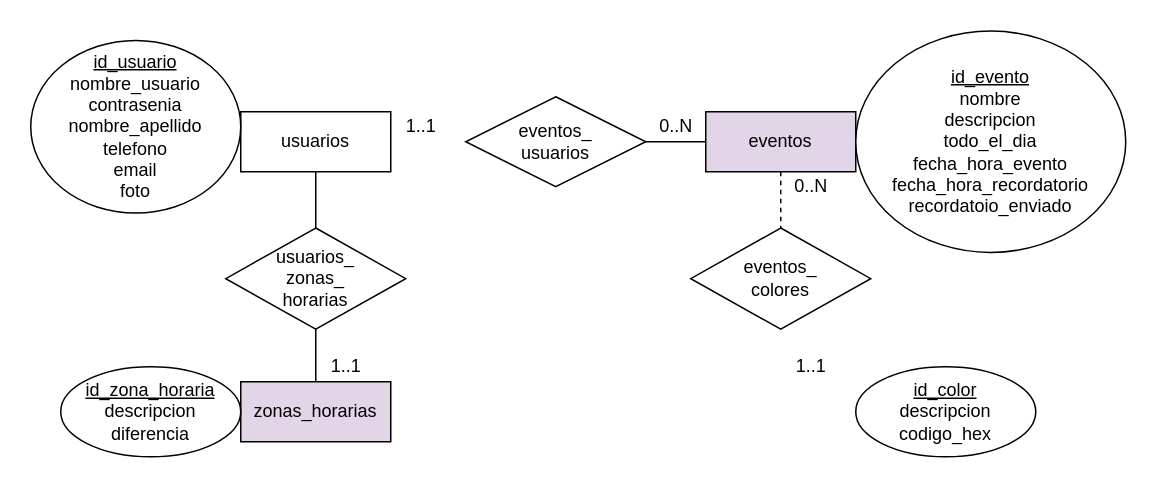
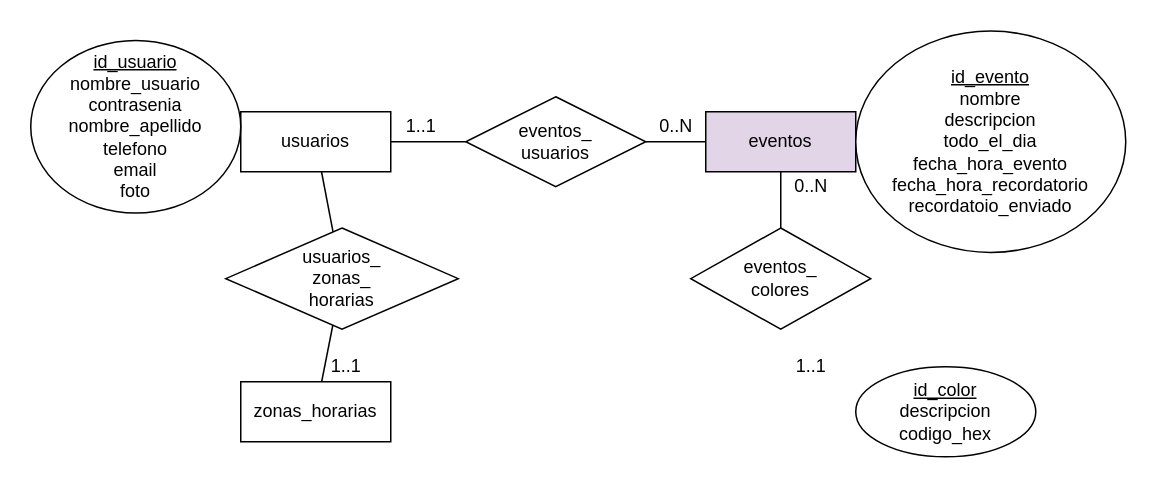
edge "usuarios" -- "eventos_ usuarios": added
edge "eventos" -- "eventos_ colores": style dashed -> solid
node "usuarios_ zonas_ horarias": size 180x101 -> 233x101
node "id_zona_horaria descripcion diferencia": removed
node "zonas_horarias": fillcolor #e1d5e7 -> #ffffff
